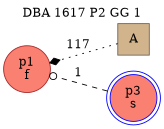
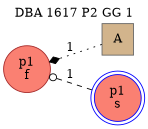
edge "A" -> "p1 f": label "117" -> "1"
node "p3 s": label "p3 s" -> "p1 s"
